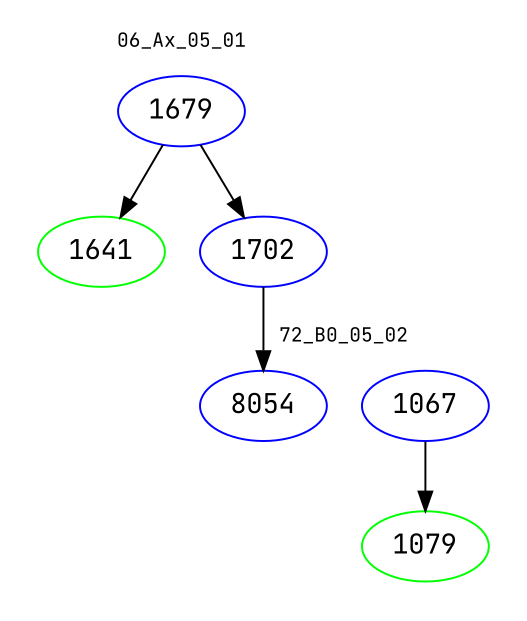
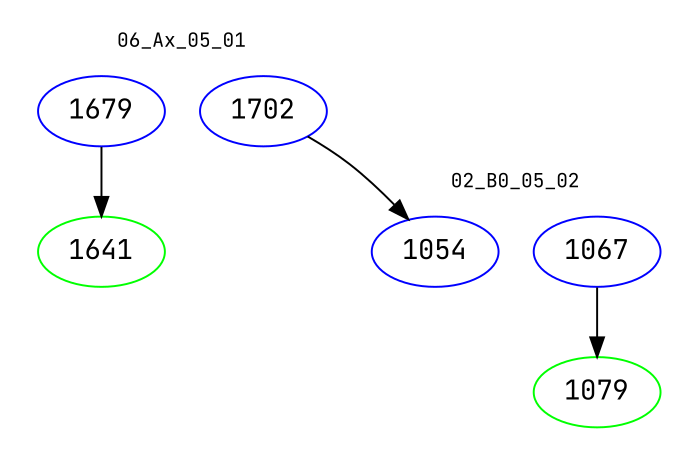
edge "1679" -> "1702": removed
cluster "72_B0_05_02": label "72_B0_05_02" -> "02_B0_05_02"
node "8054": label "8054" -> "1054"
